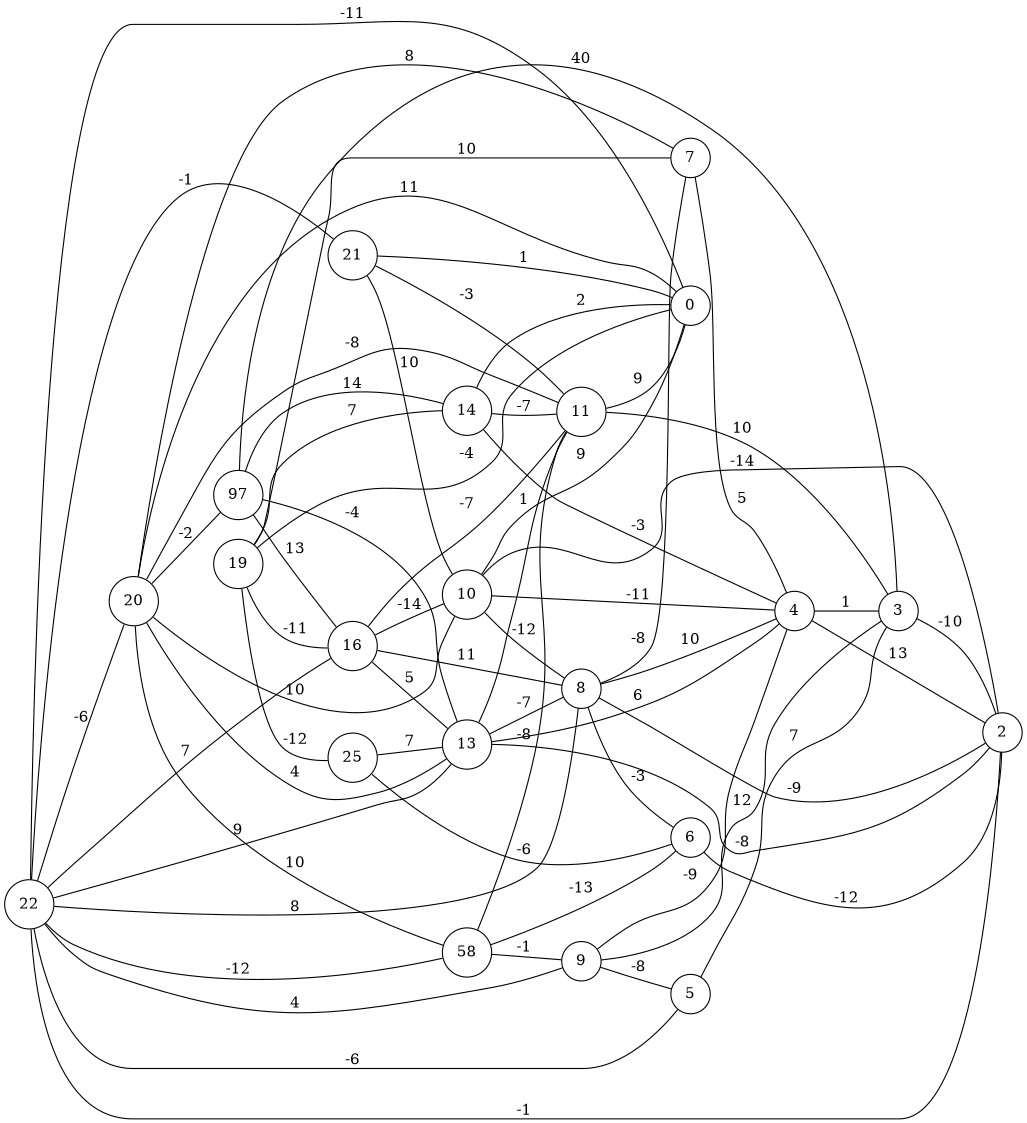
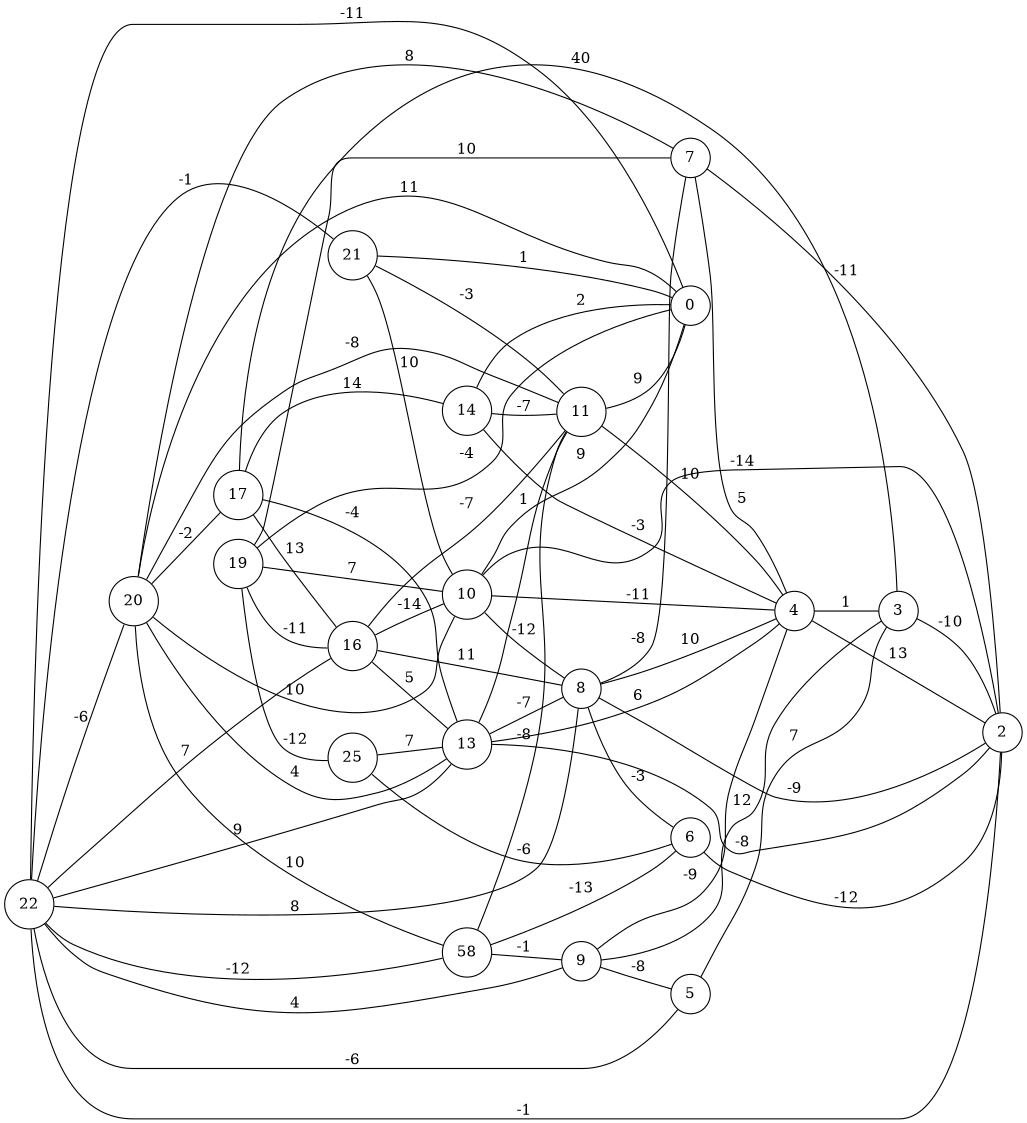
edge "7" -- "2": added, label "-11"
edge "14" -- "19": now "10" -- "19"
edge "11" -- "3": now "11" -- "4"
node "97": label "97" -> "17"
